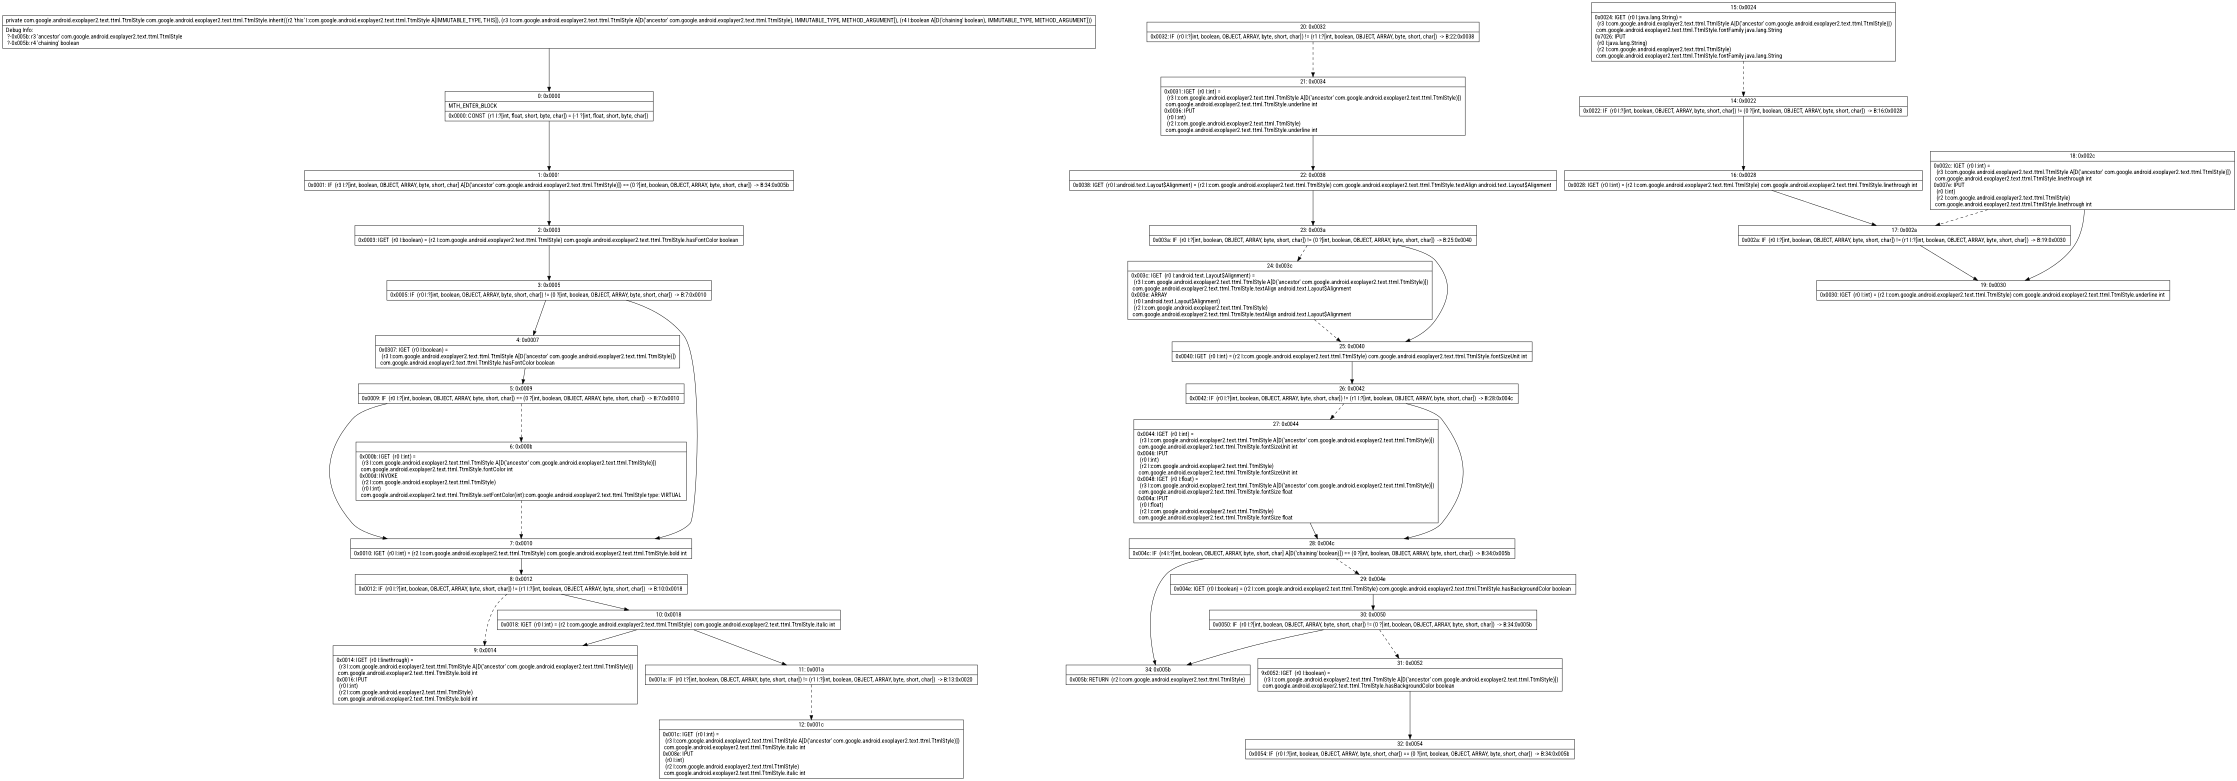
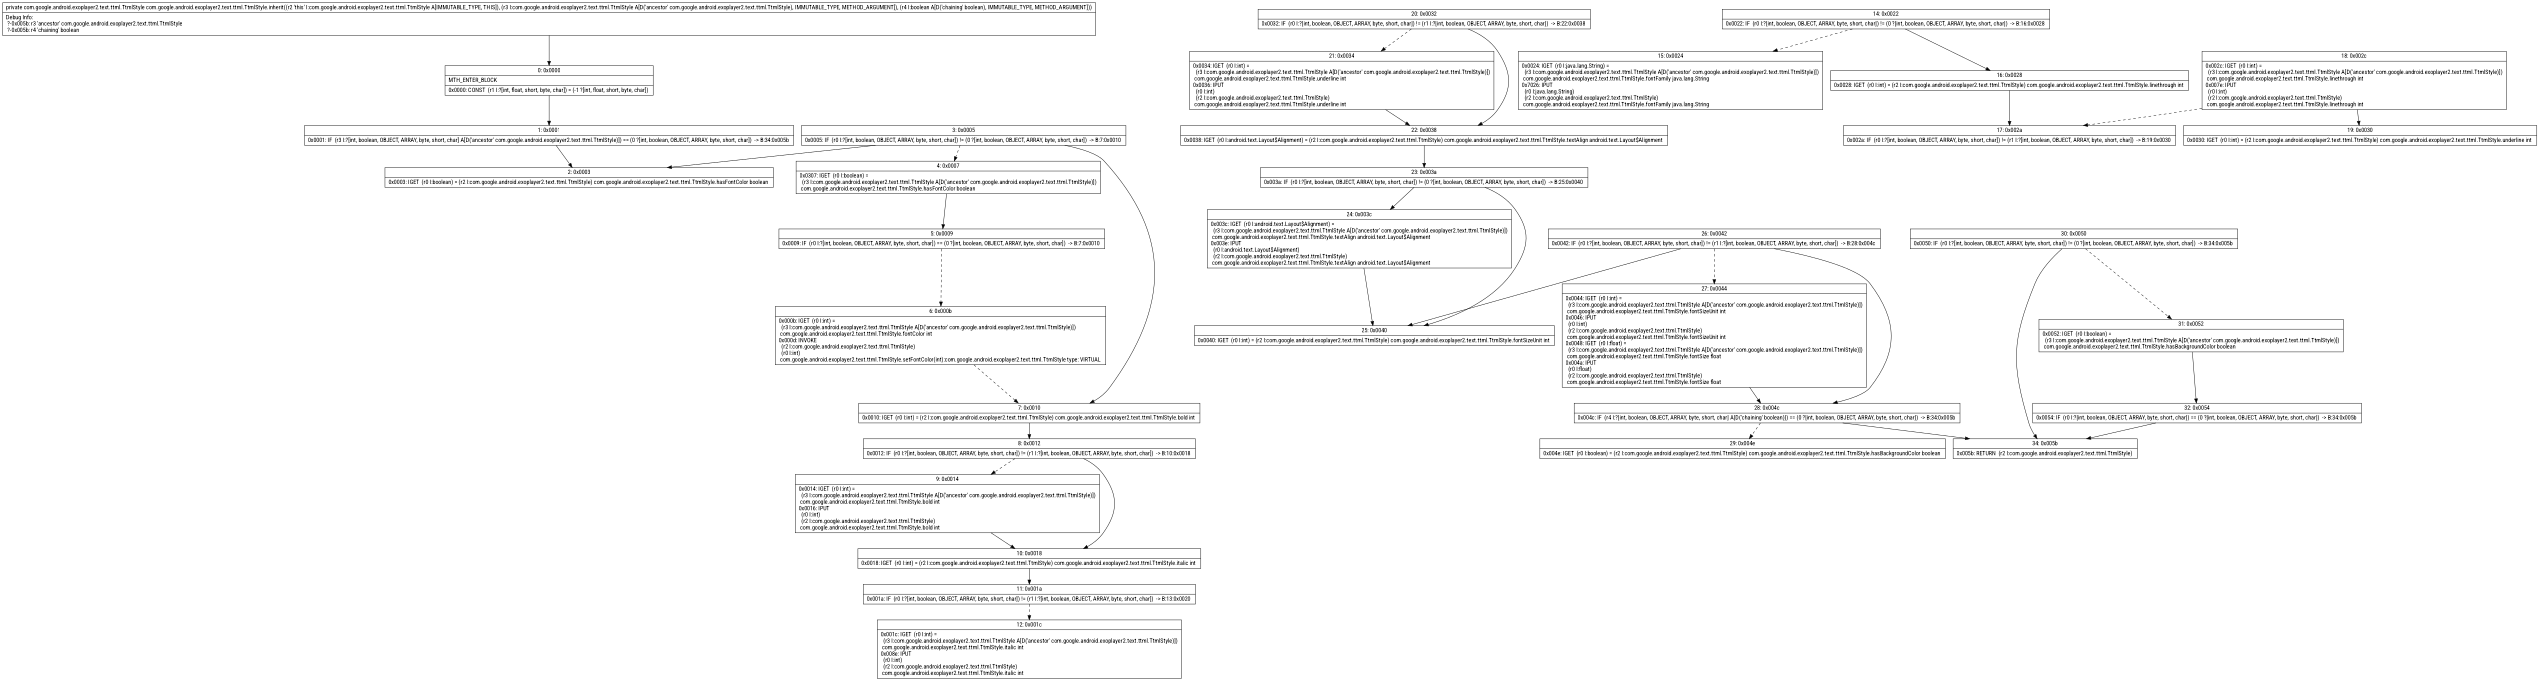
edge "20: 0x0032" -> "22: 0x0038": added
edge "15: 0x0024" -> "14: 0x0022": reversed
node "21: 0x0034": text "0x0031: IGET  (r0 I:int) =" -> "0x0034: IGET  (r0 I:int) ="
edge "23: 0x003a" -> "24: 0x003c": style dashed -> solid
edge "2: 0x0003" -> "3: 0x0005": reversed
edge "17: 0x002a" -> "19: 0x0030": removed
node "24: 0x003c": text "0x003e: ARRAY" -> "0x003e: IPUT"
edge "3: 0x0005" -> "4: 0x0007": style solid -> dashed
edge "24: 0x003c" -> "25: 0x0040": style dashed -> solid
edge "25: 0x0040" -> "26: 0x0042": reversed
edge "32: 0x0054" -> "34: 0x005b": added
edge "5: 0x0009" -> "7: 0x0010": removed
edge "29: 0x004e" -> "30: 0x0050": removed
edge "10: 0x0018" -> "9: 0x0014": reversed
node "9: 0x0014": text "0x0014: IGET  (r0 I:linethrough) =" -> "0x0014: IGET  (r0 I:int) ="
node "31: 0x0052": text "9x0052: IGET  (r0 I:boolean) =" -> "0x0052: IGET  (r0 I:boolean) ="
